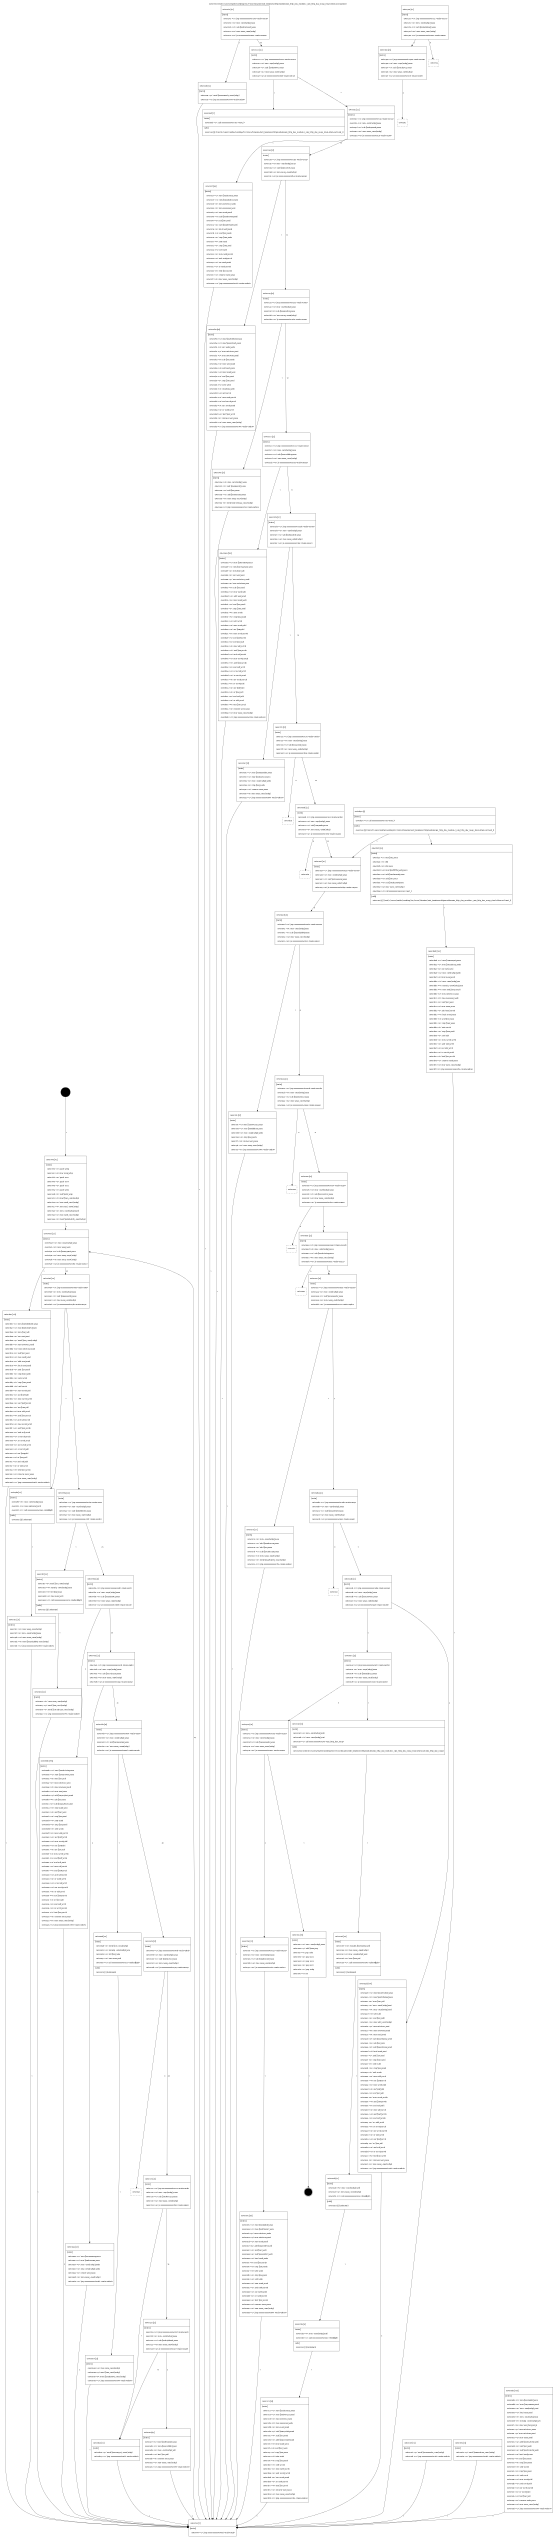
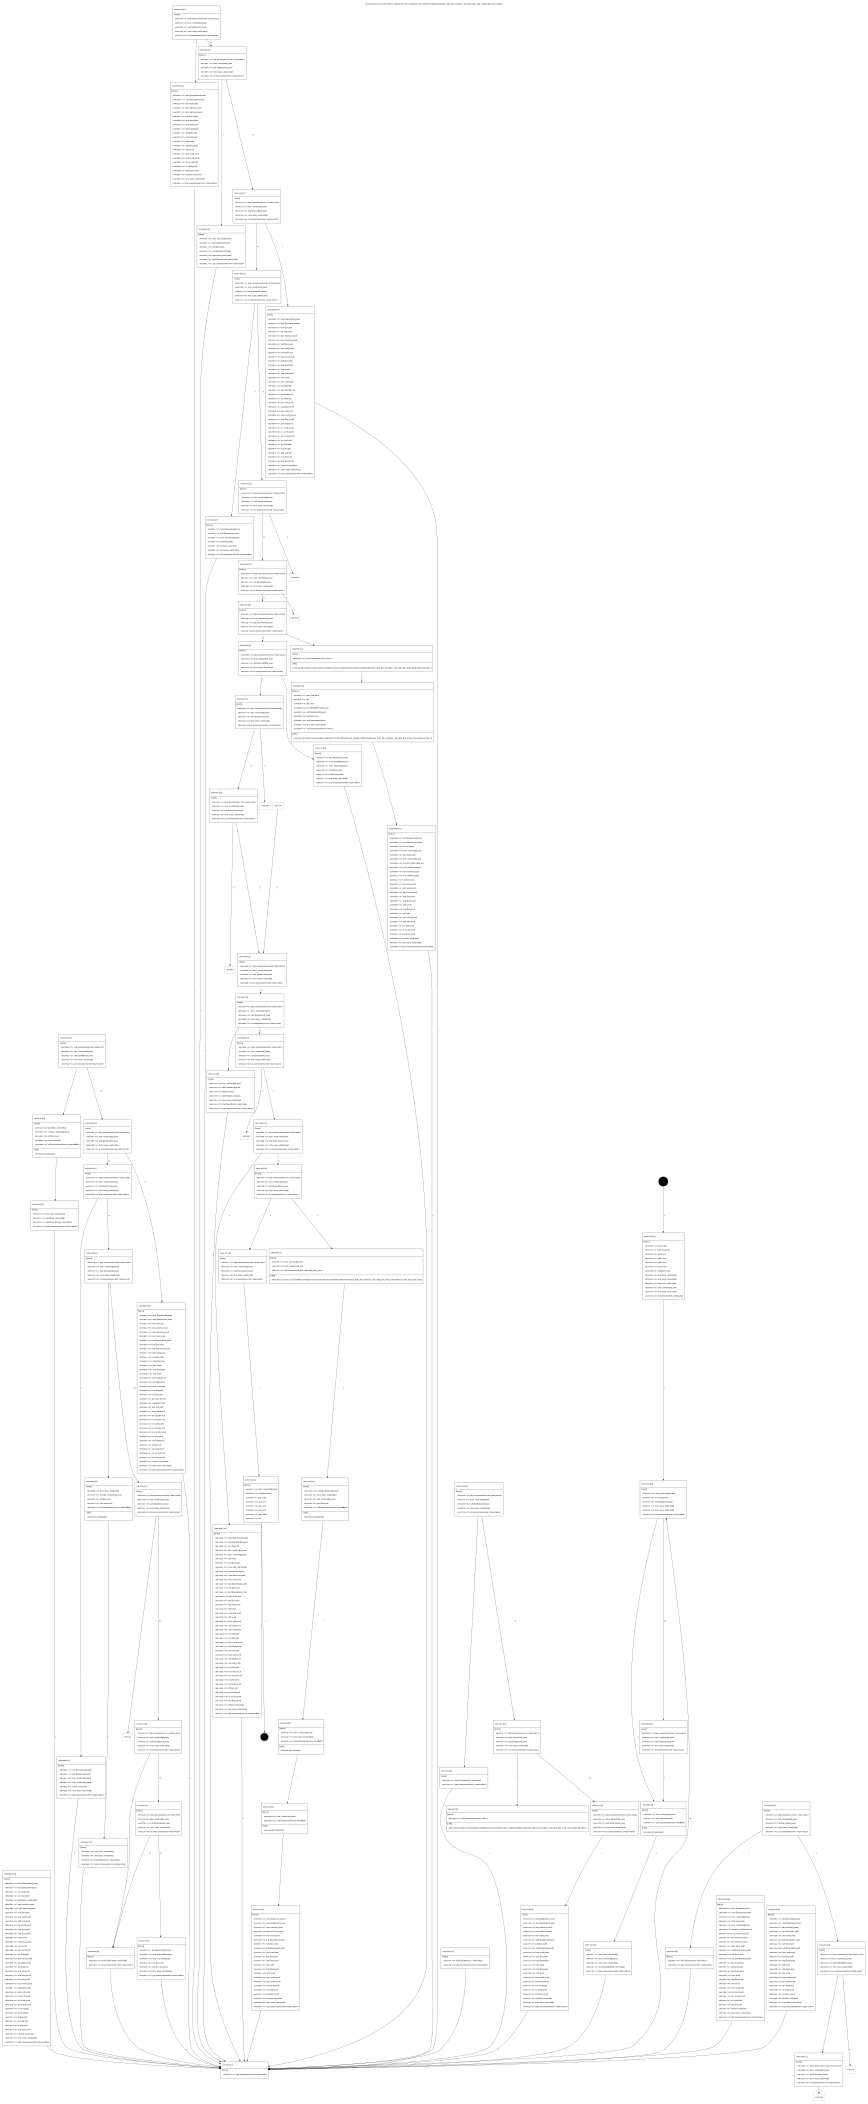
edge "0x401575 [25]" -> "0x40158e [25]": removed, label "14"
edge "0x401b70 [5]" -> "0x401624 [25]": reversed
edge "0x401688 [25]" -> "0x401e95": reversed
edge "0x40146d [23]" -> "0x401d9c [141]": now "0x40146d [23]" -> "0x4017bf [13]"
edge "0x401484 [22]" -> "0x40149a [22]": removed, label "26"
node "0x401737 [25]": added
node "0x40171e [25]": removed
